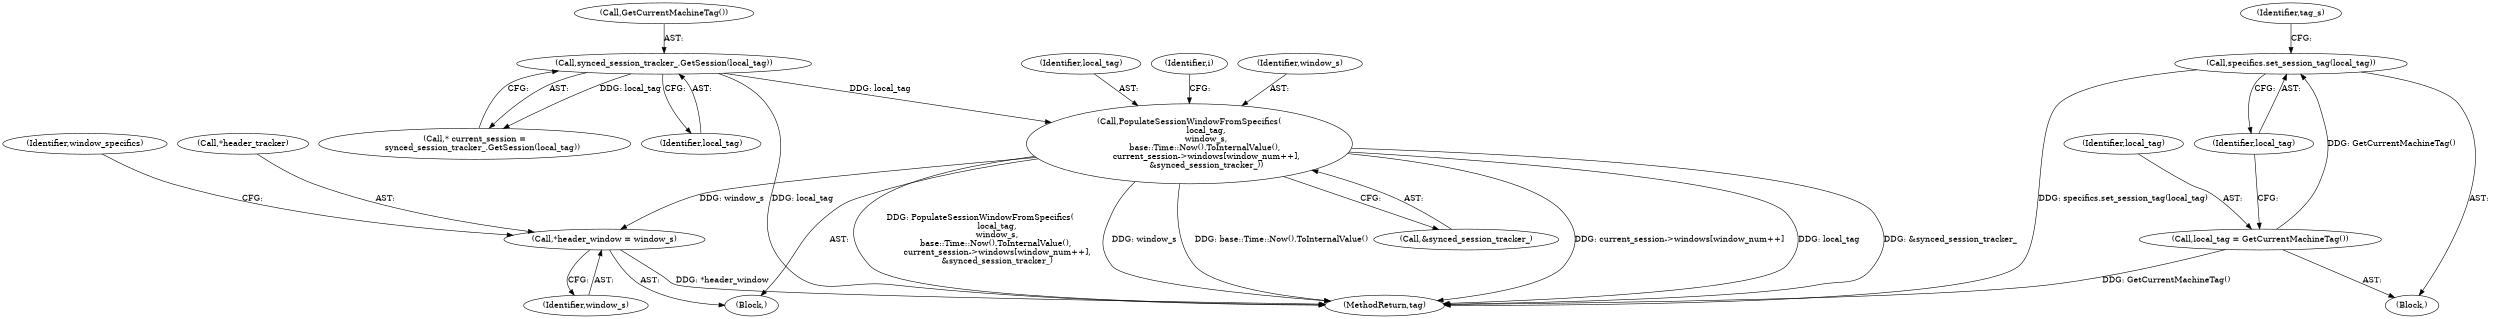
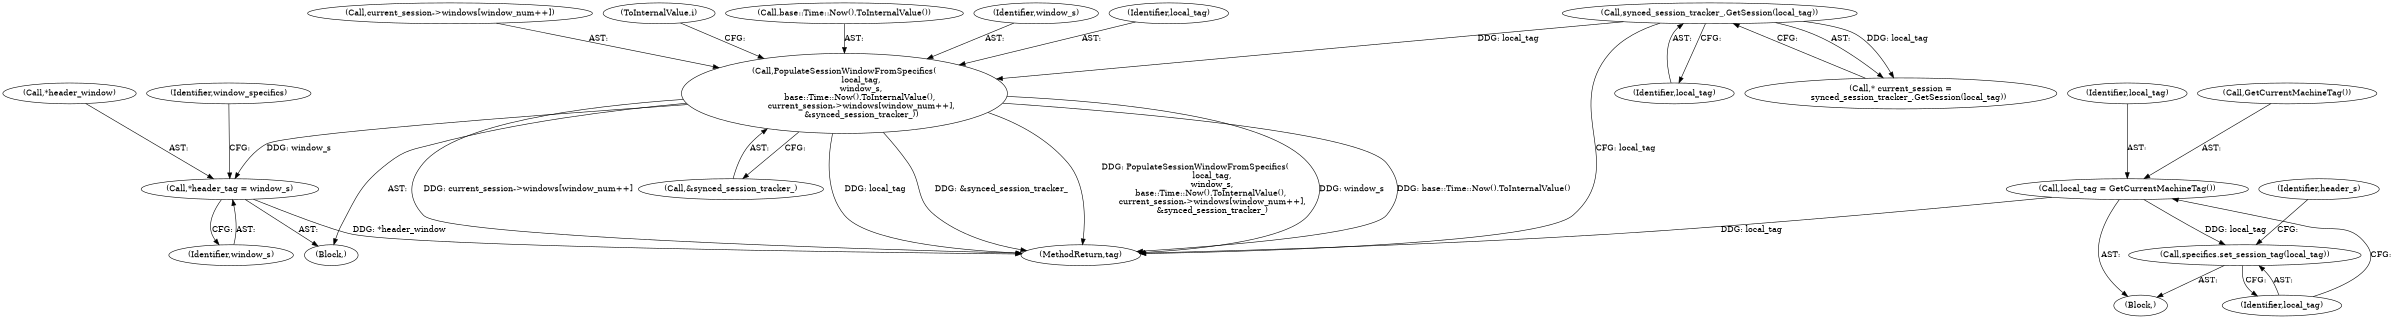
node "(Call,current_session->windows[window_num++])": added
node "(Call,base::Time::Now().ToInternalValue())": added
node "(Identifier,tag_s)": label "(Identifier,tag_s)" -> "(Identifier,header_s)"
edge "(Call,GetCurrentMachineTag())" -> "(Call,synced_session_tracker_.GetSession(local_tag))": now "(Call,GetCurrentMachineTag())" -> "(Call,local_tag = GetCurrentMachineTag())"
node "(Identifier,i)": label "(Identifier,i)" -> "(ToInternalValue,i)"
node "(Call,*header_tracker)": label "(Call,*header_tracker)" -> "(Call,*header_window)"
edge "(Call,local_tag = GetCurrentMachineTag())" -> "(Call,specifics.set_session_tag(local_tag))": label "DDG: GetCurrentMachineTag()" -> "DDG: local_tag"
edge "(Call,synced_session_tracker_.GetSession(local_tag))" -> "(MethodReturn,tag)": label "DDG: local_tag" -> "CFG: local_tag"
node "(Call,*header_window = window_s)": label "(Call,*header_window = window_s)" -> "(Call,*header_tag = window_s)"
edge "(Call,local_tag = GetCurrentMachineTag())" -> "(MethodReturn,tag)": label "DDG: GetCurrentMachineTag()" -> "DDG: local_tag"
edge "(Call,specifics.set_session_tag(local_tag))" -> "(MethodReturn,tag)": removed, label "DDG: specifics.set_session_tag(local_tag)"
